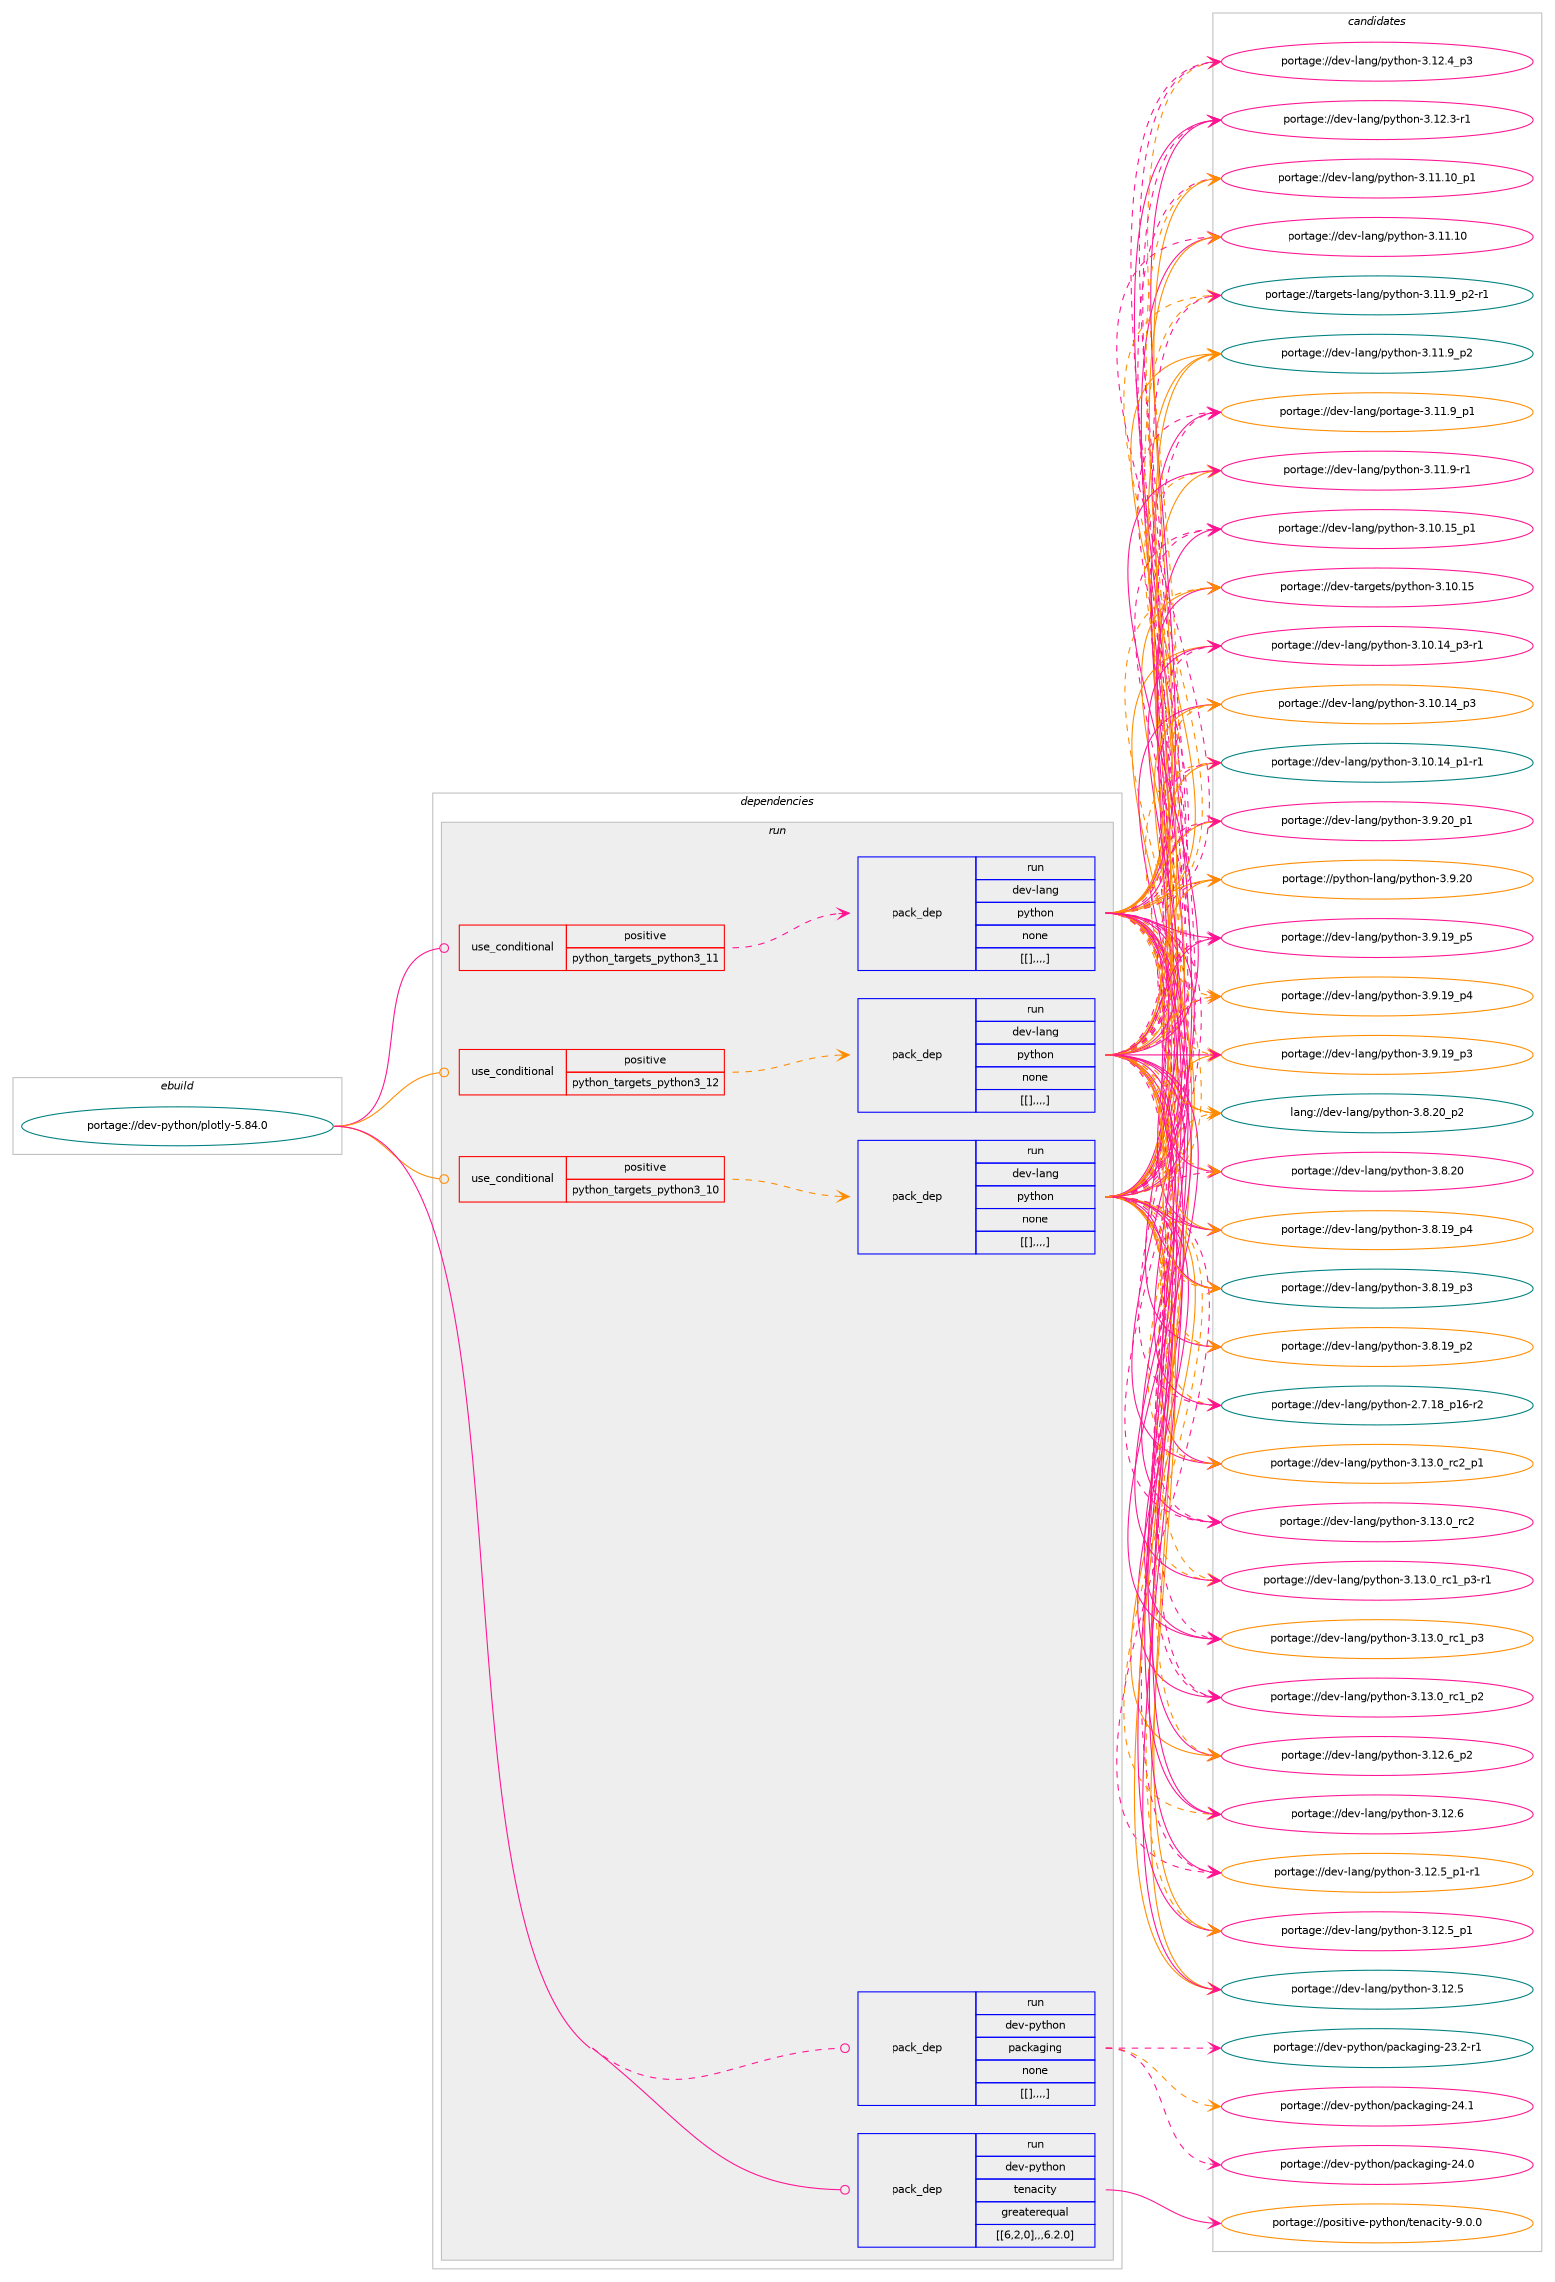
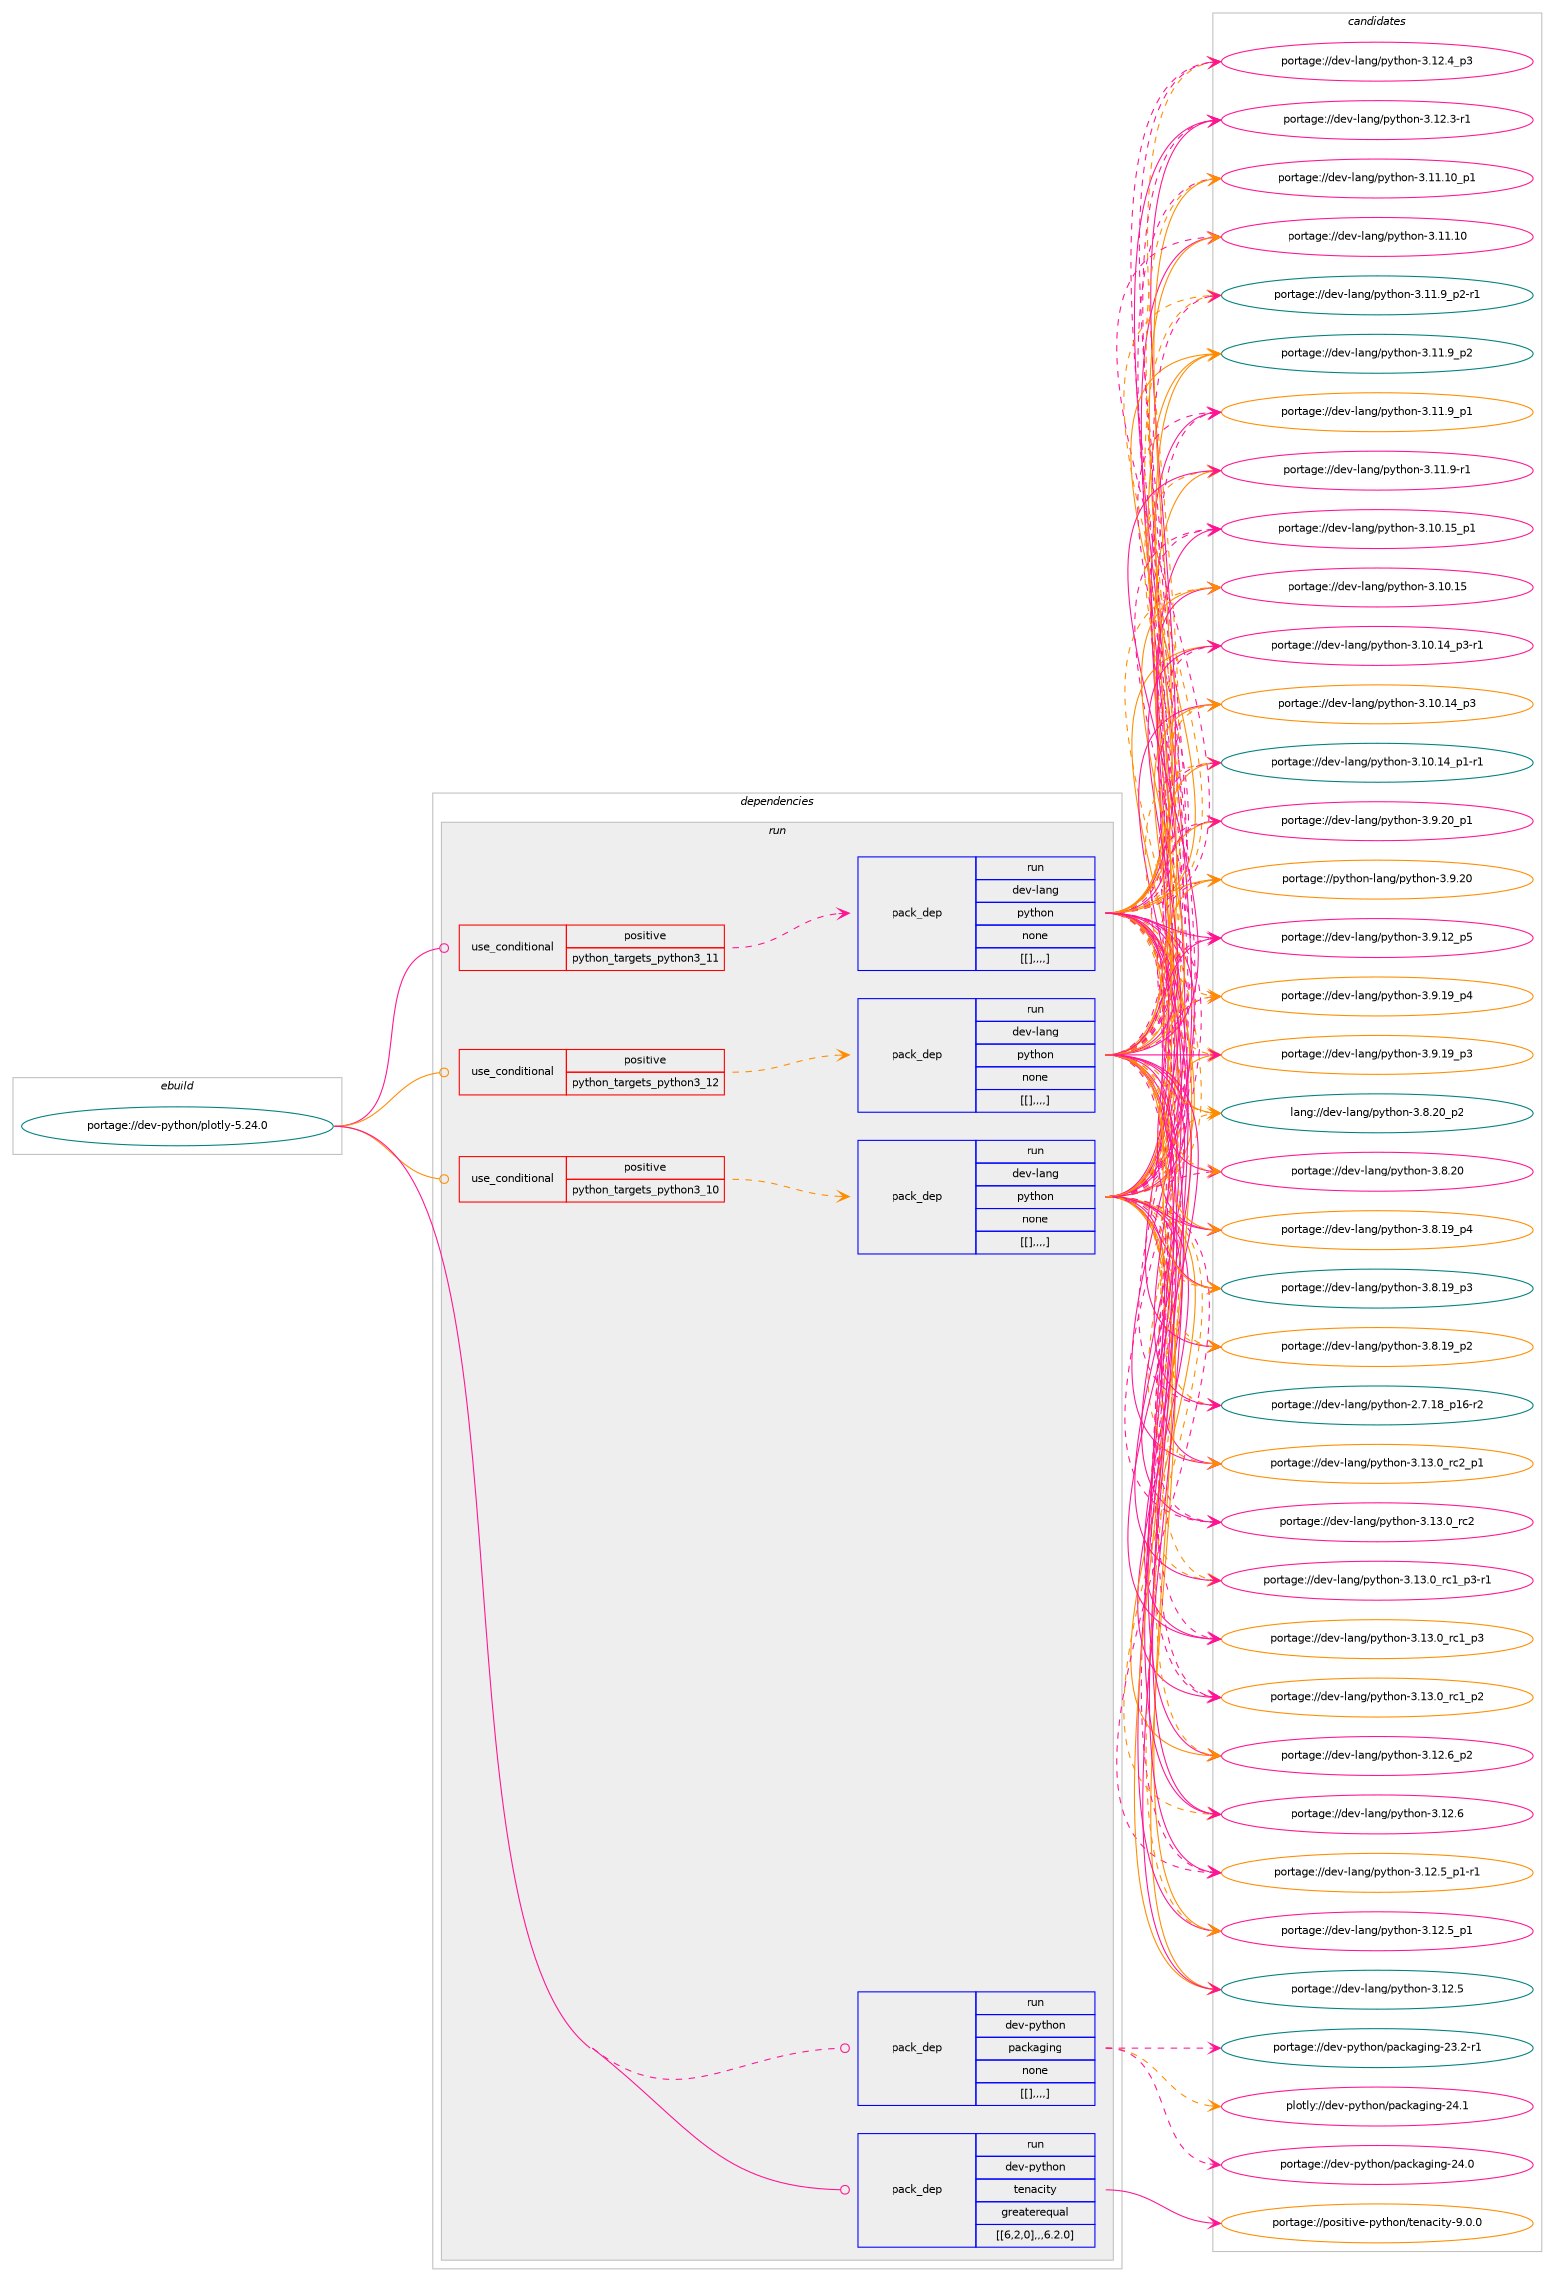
node "portage://targets-lang/python-3.11.9_p2-r1": label "portage://targets-lang/python-3.11.9_p2-r1" -> "portage://dev-lang/python-3.11.9_p2-r1"
node "portage://dev-lang/portage-3.11.9_p1": label "portage://dev-lang/portage-3.11.9_p1" -> "portage://dev-lang/python-3.11.9_p1"
node "portage://dev-targets/python-3.10.15": label "portage://dev-targets/python-3.10.15" -> "portage://dev-lang/python-3.10.15"
node "portage://dev-lang/python-3.9.19_p5": label "portage://dev-lang/python-3.9.19_p5" -> "portage://dev-lang/python-3.9.12_p5"
node "portage://dev-python/plotly-5.84.0": label "portage://dev-python/plotly-5.84.0" -> "portage://dev-python/plotly-5.24.0"
node "portage://dev-lang/python-3.13.0_rc1_p2": color deeppink -> darkorange
node "portage://dev-python/packaging-24.1": label "portage://dev-python/packaging-24.1" -> "plotly://dev-python/packaging-24.1"
